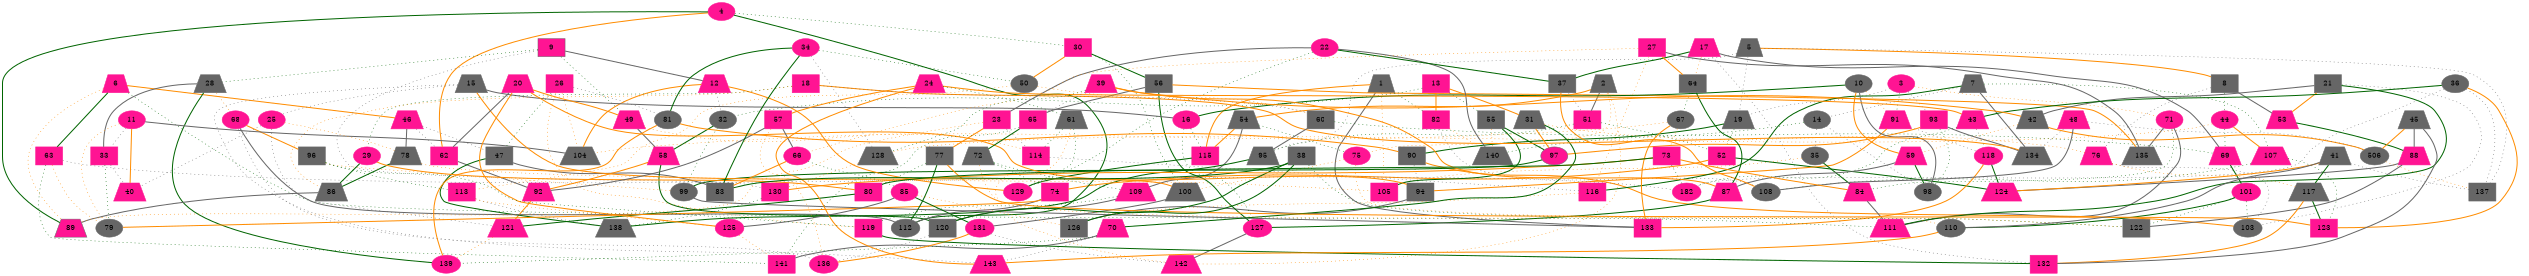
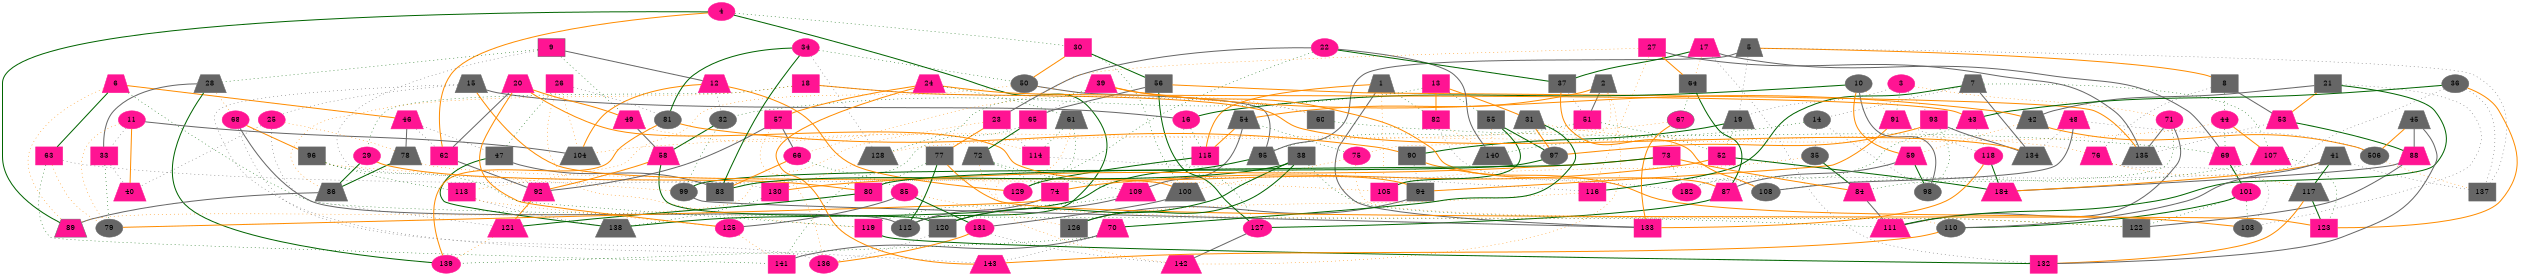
edge "5" -- "95": style dotted -> bold
node "67": fillcolor gray40 -> deeppink
edge "53" -- "135": added
edge "60" -- "95": now "50" -- "95"
node "97": fillcolor deeppink -> gray40
node "124": label "124" -> "184"
